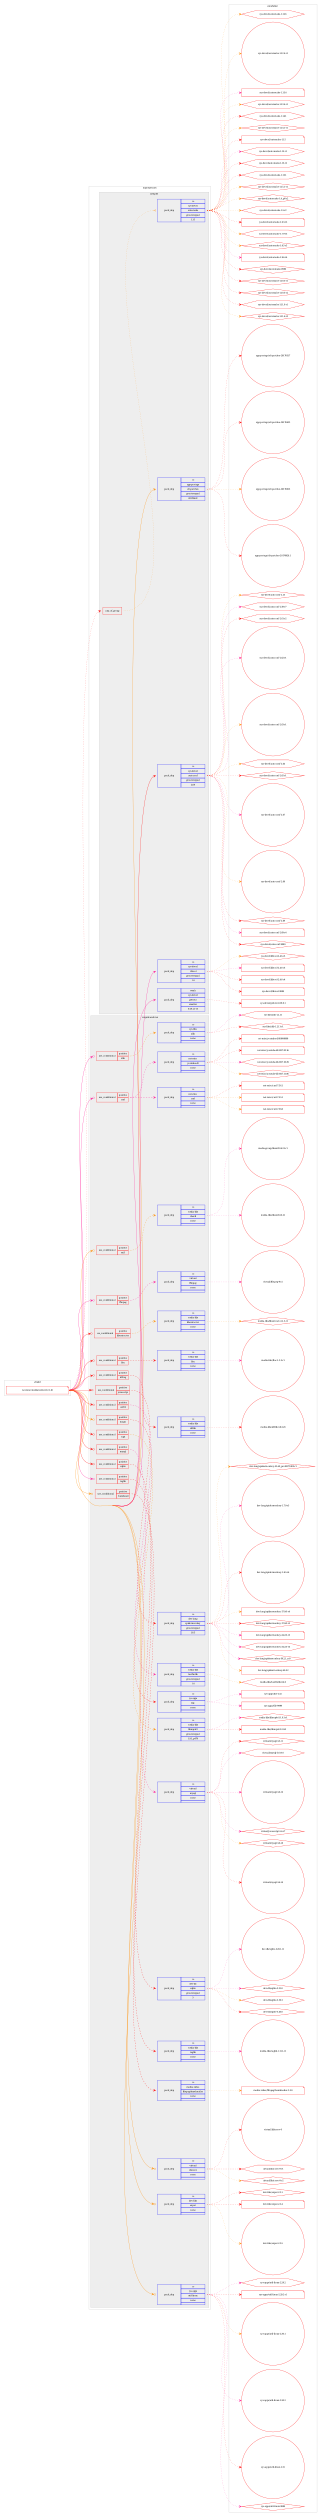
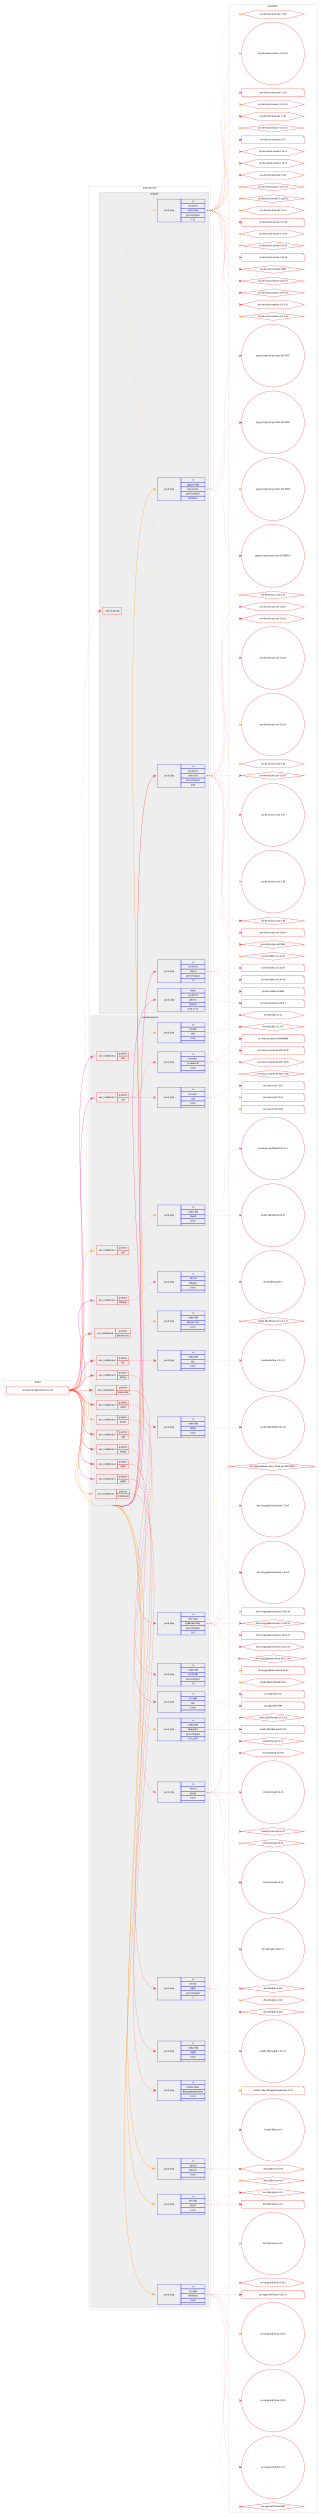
node "sys-devel/automake-1.4_p6-r2": label "sys-devel/automake-1.4_p6-r2" -> "sys-linux/automake-1.4_p6-r2"
